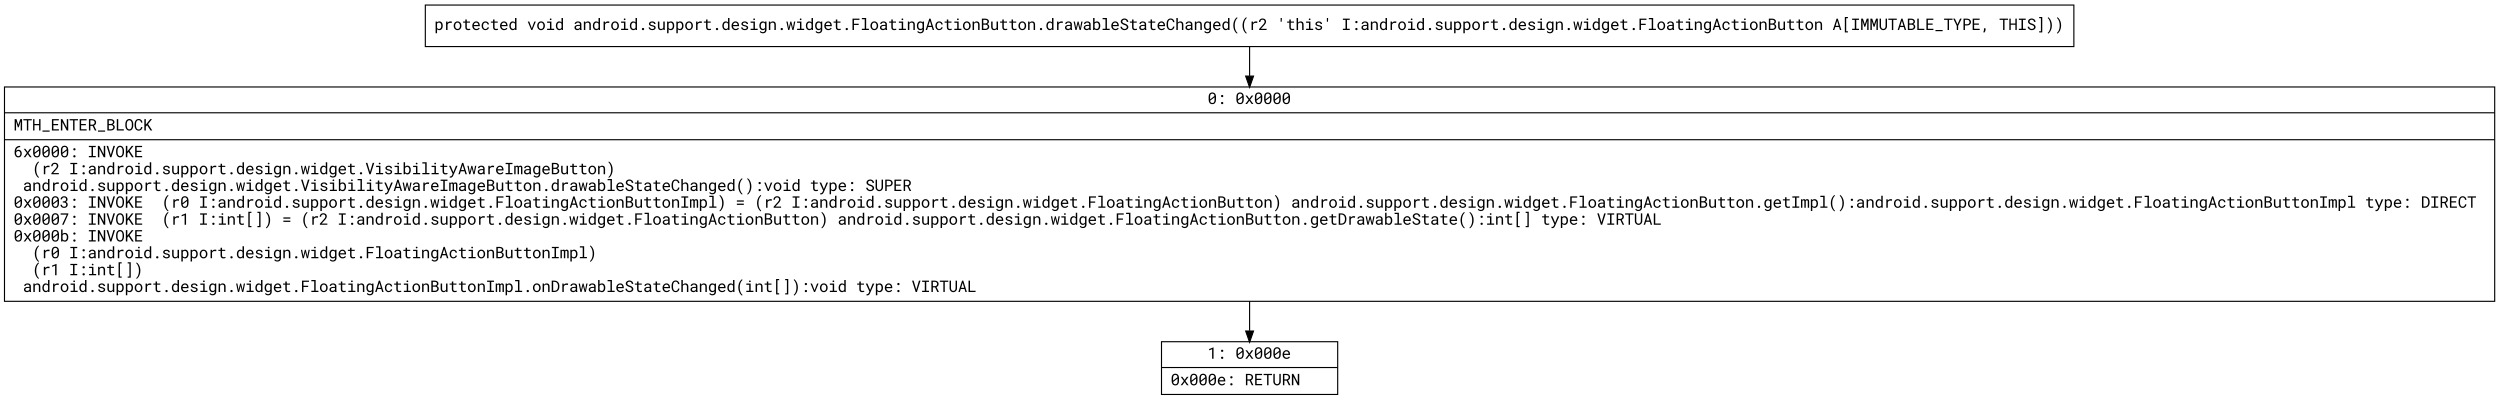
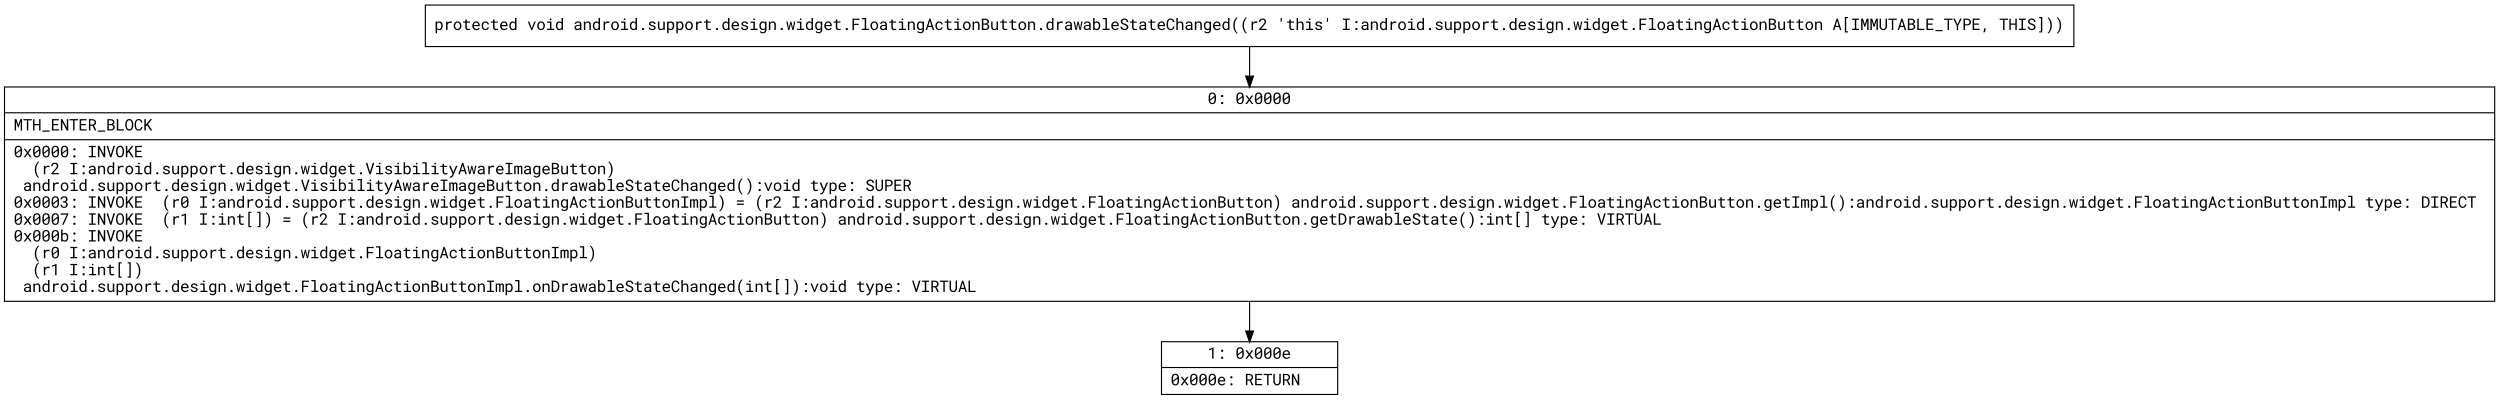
node "0: 0x0000": text "6x0000: INVOKE" -> "0x0000: INVOKE"
